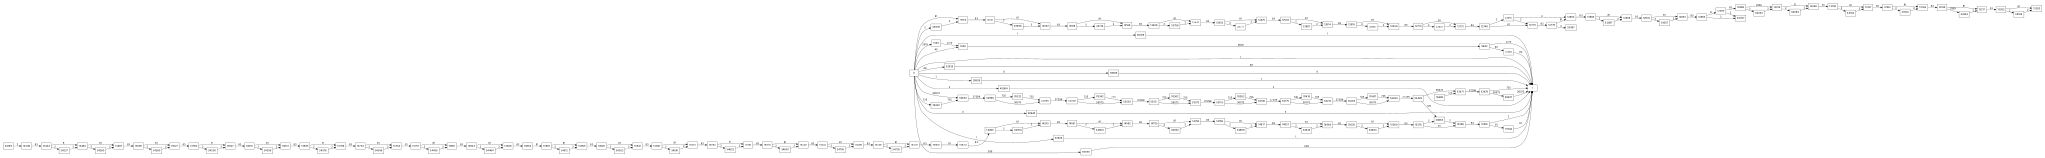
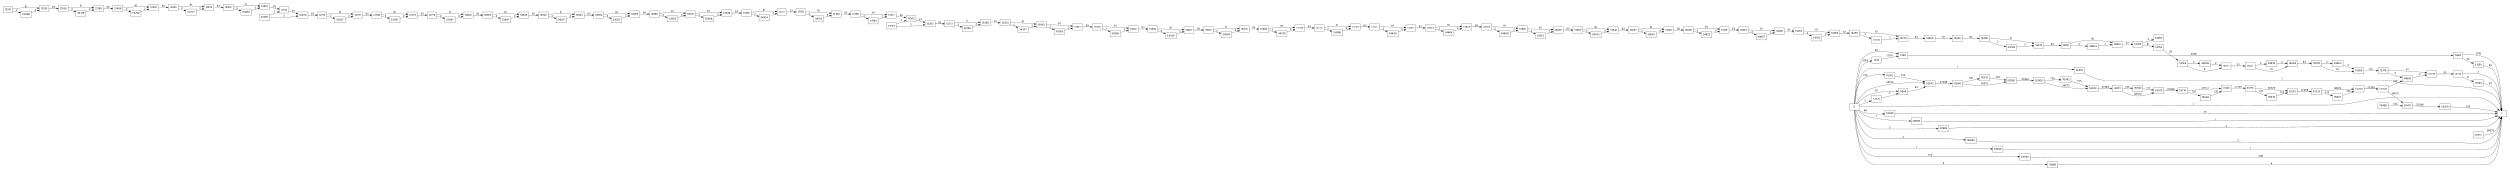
edge "12989" -> "13016": label "2559" -> "81"
edge "13196" -> "34144": label "2559" -> "2"
edge "13262" -> "34164": reversed
edge "12986" -> "34027": reversed
edge "33947" -> "12800": now "33967" -> "12800"
edge "11964" -> "12031": now "11964" -> "52932"
node "13313": added
edge "12618" -> "33907": reversed
node "34489": added
edge "53479" -> "58907": removed, label "36573"
edge "34852" -> "14754": removed, label "2"
